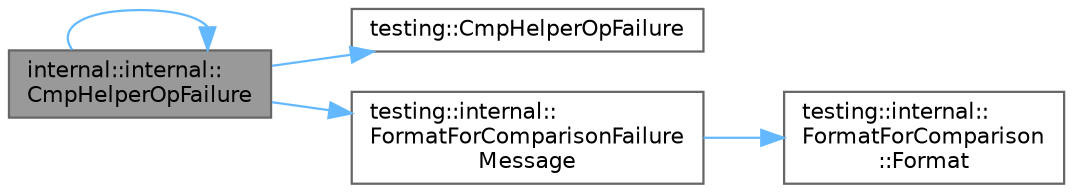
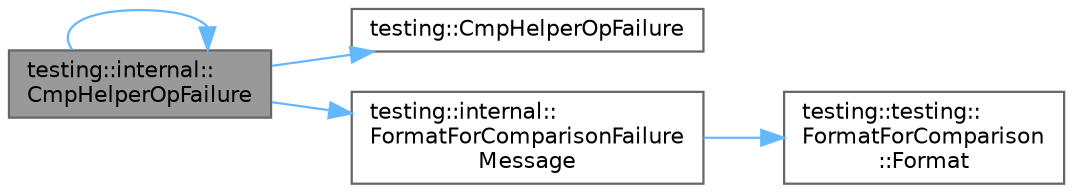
node "internal::internal:: CmpHelperOpFailure": label "internal::internal:: CmpHelperOpFailure" -> "testing::internal:: CmpHelperOpFailure"
node "testing::internal:: FormatForComparison ::Format": label "testing::internal:: FormatForComparison ::Format" -> "testing::testing:: FormatForComparison ::Format"
